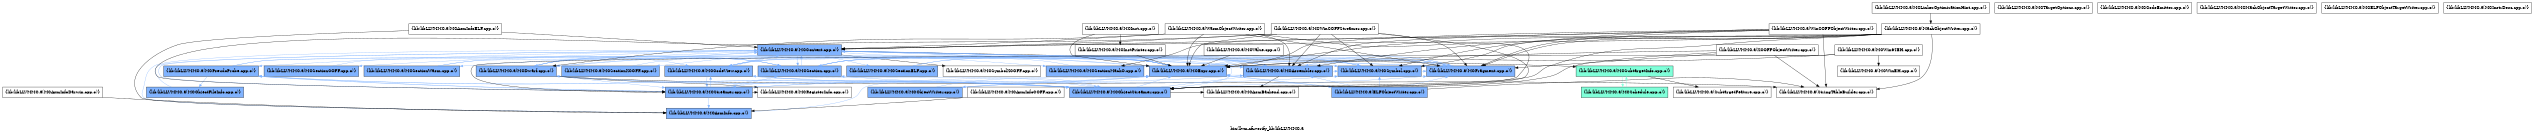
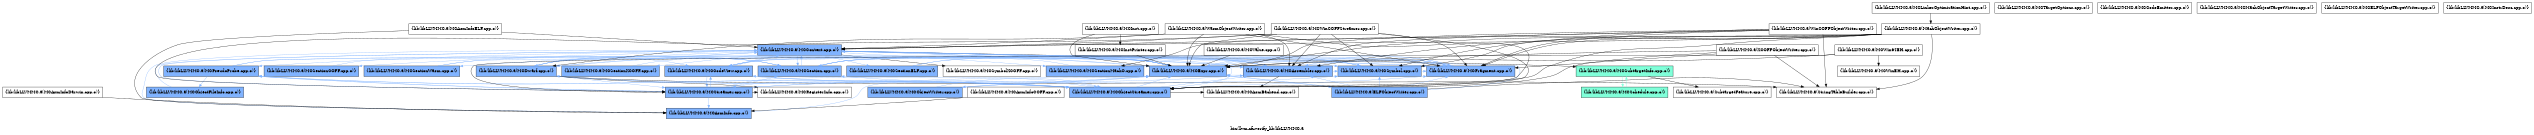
edge "{lib/libLLVMMC.a(ELFObjectWriter.cpp.o)}" -> "{lib/libLLVMMC.a(MCContext.cpp.o)}": added
